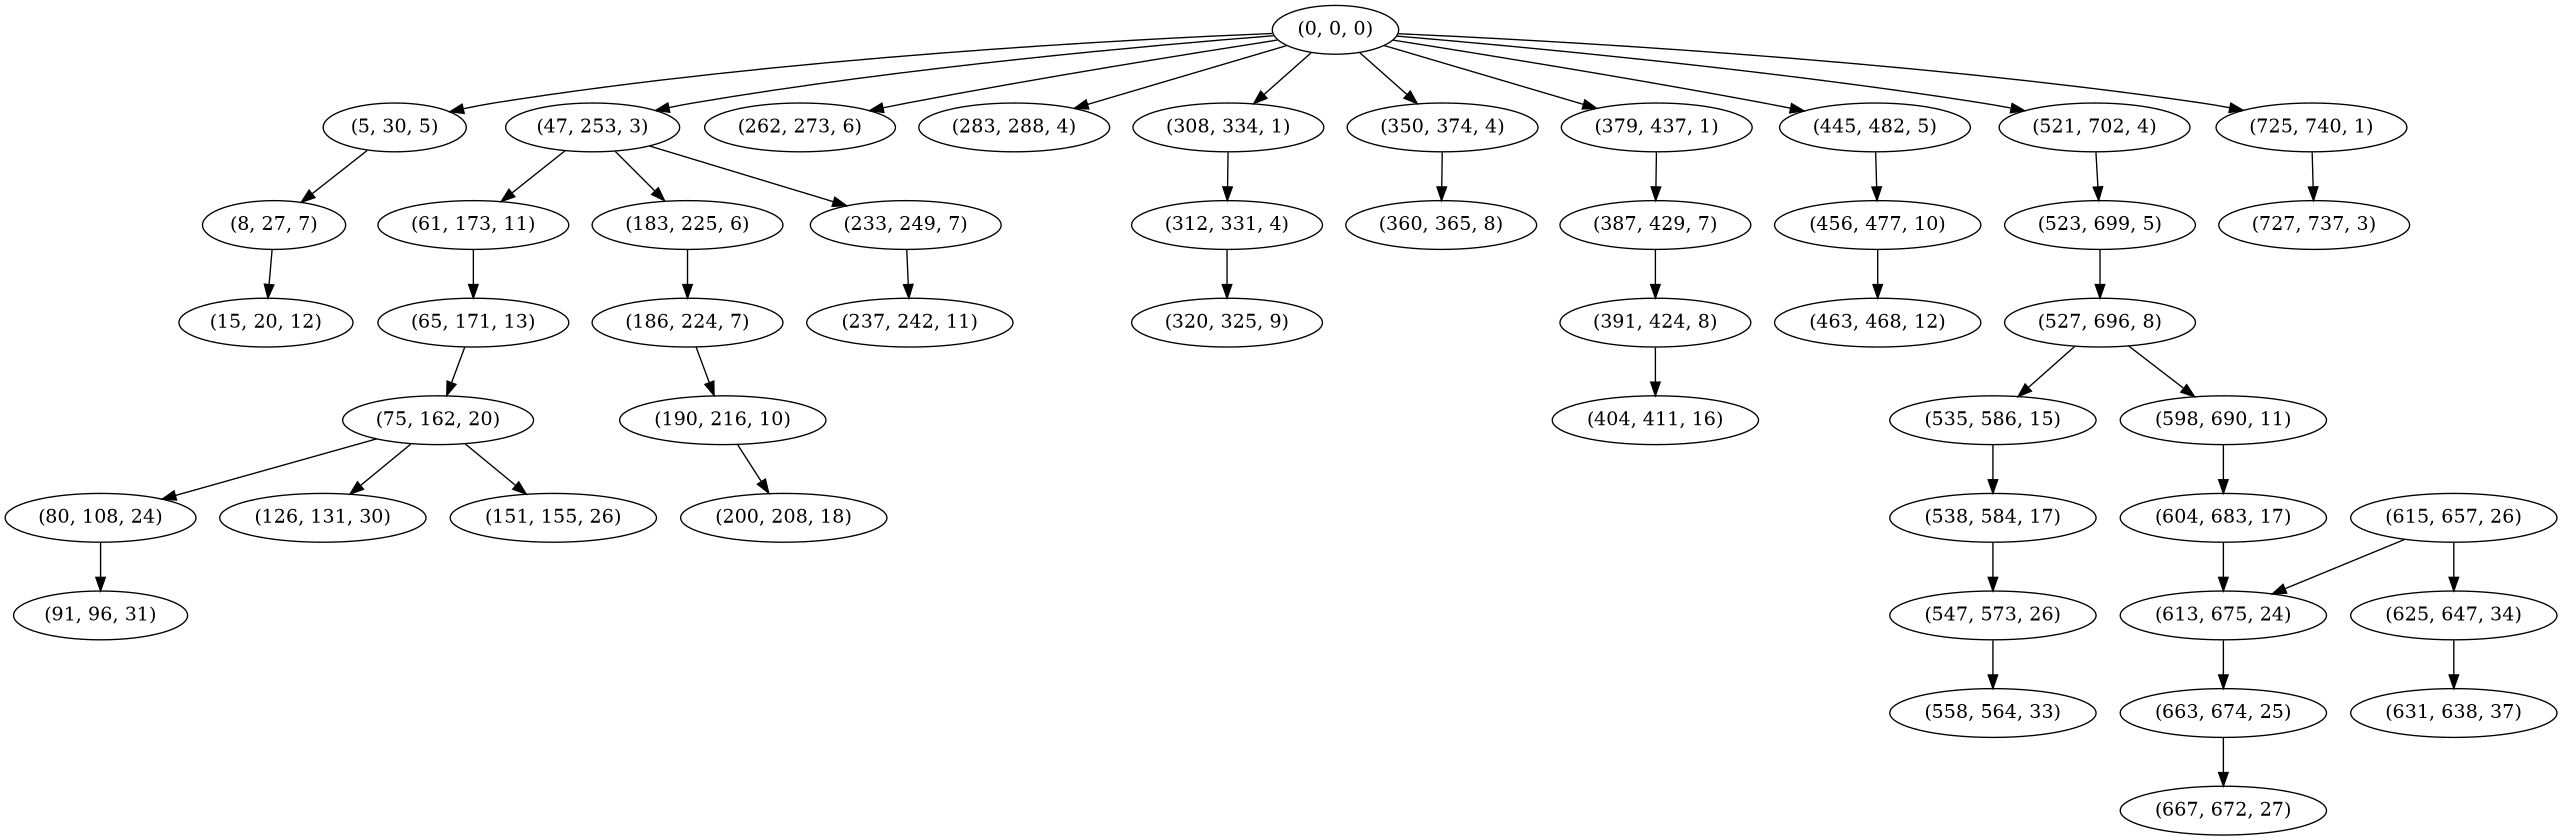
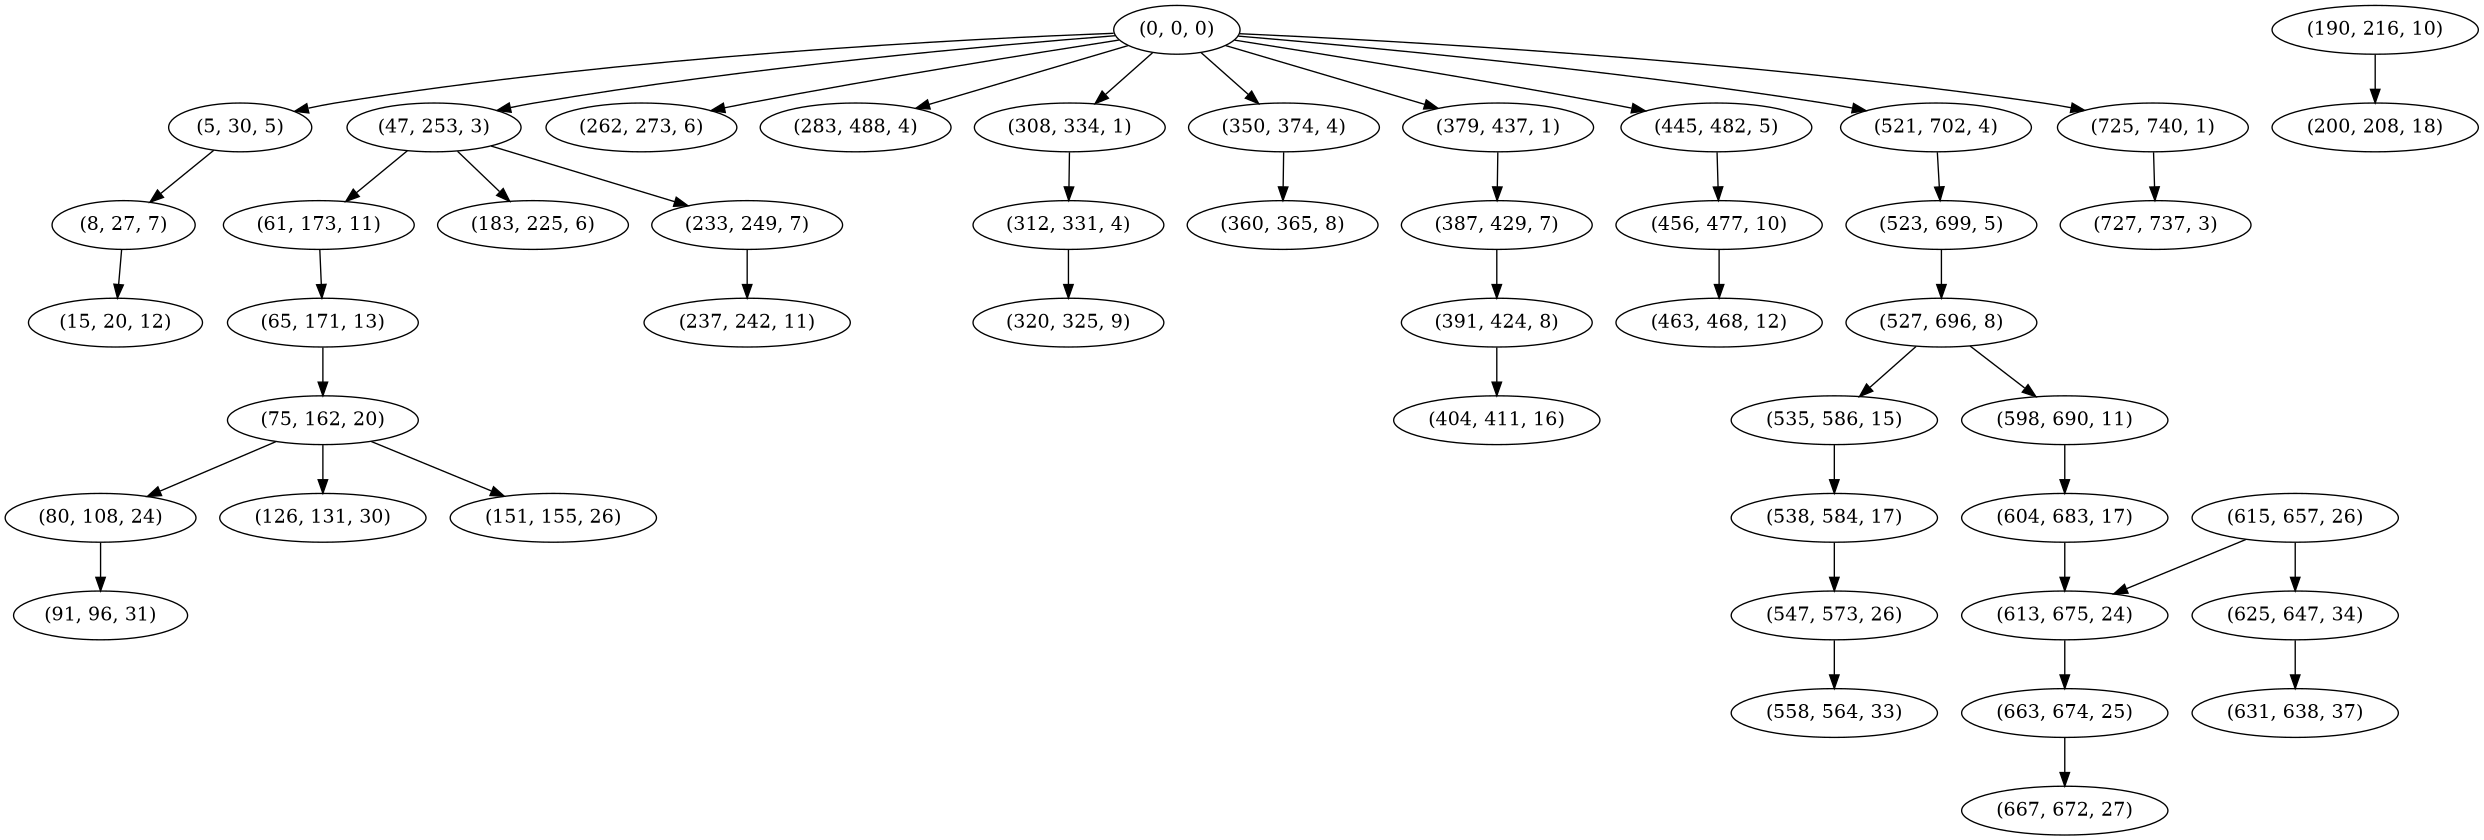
node "(283, 288, 4)": label "(283, 288, 4)" -> "(283, 488, 4)"
node "(186, 224, 7)": removed
